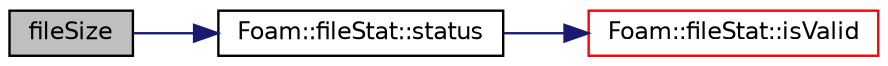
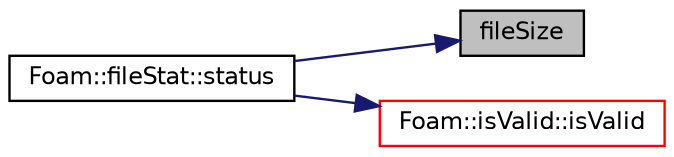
edge "fileSize" -> "Foam::fileStat::status": reversed
node "Foam::fileStat::isValid": label "Foam::fileStat::isValid" -> "Foam::isValid::isValid"
